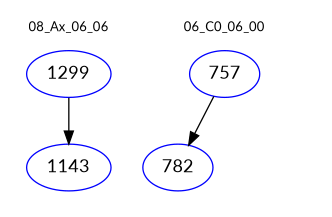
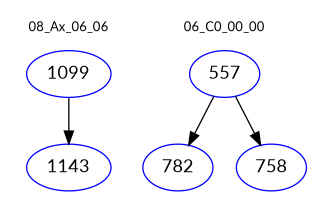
cluster "06_C0_06_00": label "06_C0_06_00" -> "06_C0_00_00"
node "1299": label "1299" -> "1099"
node "757": label "757" -> "557"
node "758": added
